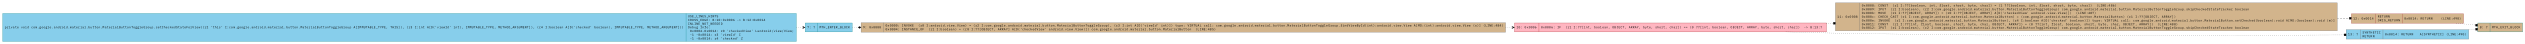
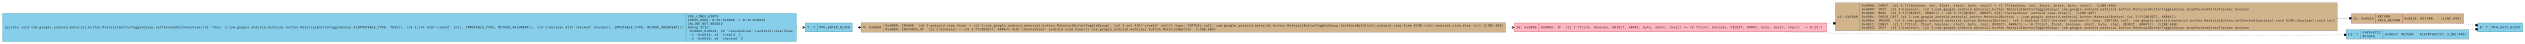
node "8: ?": fillcolor tan -> skyblue
